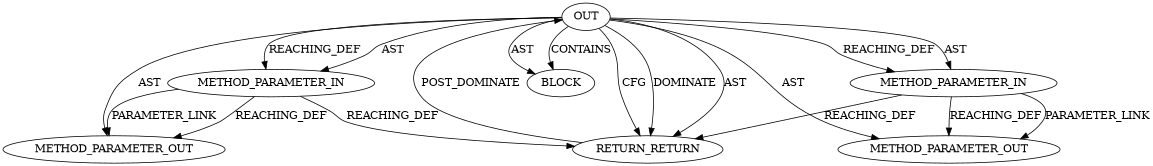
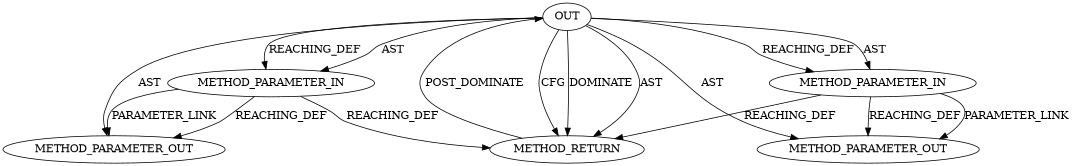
node "BLOCK": removed
node "RETURN_RETURN": label "RETURN_RETURN" -> "METHOD_RETURN"
